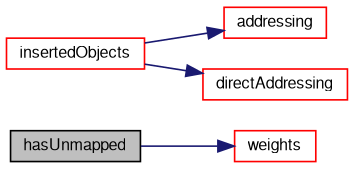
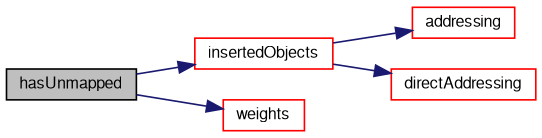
edge "hasUnmapped" -> "insertedObjects": added
